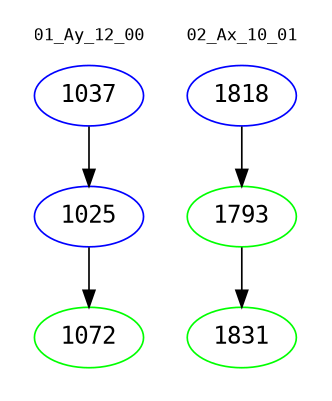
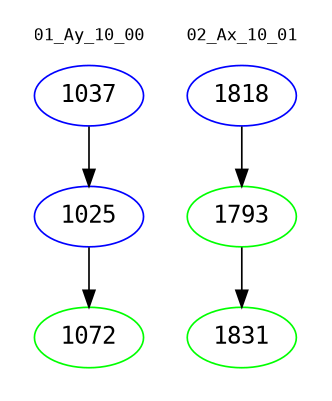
cluster "01_Ay_12_00": label "01_Ay_12_00" -> "01_Ay_10_00"
